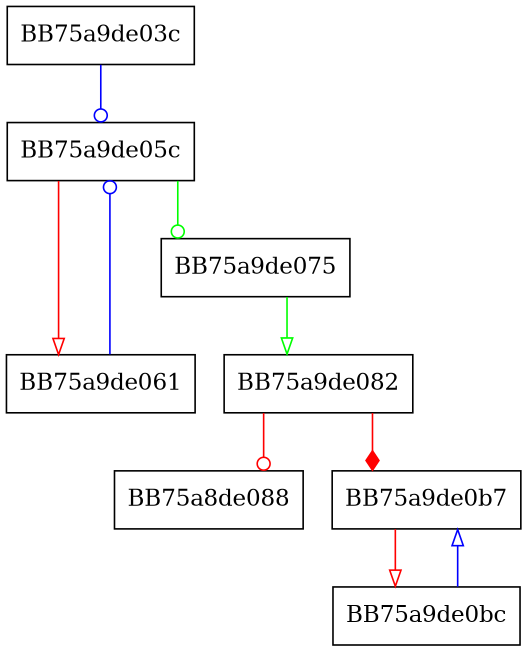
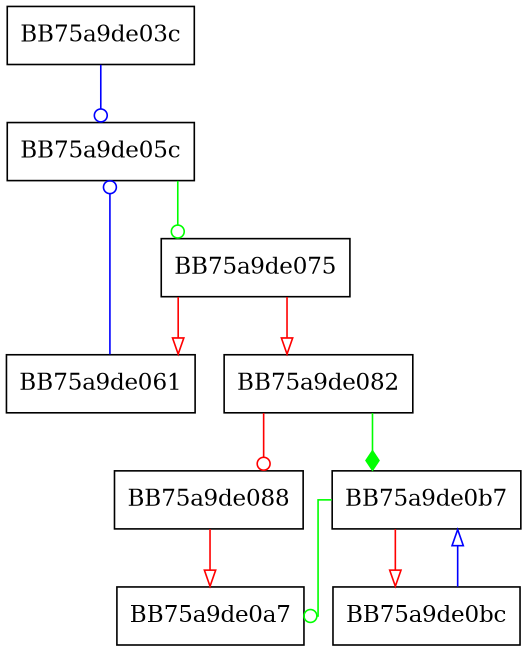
edge "BB75a9de05c" -> "BB75a9de061": now "BB75a9de075" -> "BB75a9de061"
edge "BB75a9de075" -> "BB75a9de082": color green -> red
edge "BB75a9de082" -> "BB75a9de0b7": color red -> green
node "BB75a8de088": label "BB75a8de088" -> "BB75a9de088"
node "BB75a9de0a7": added
